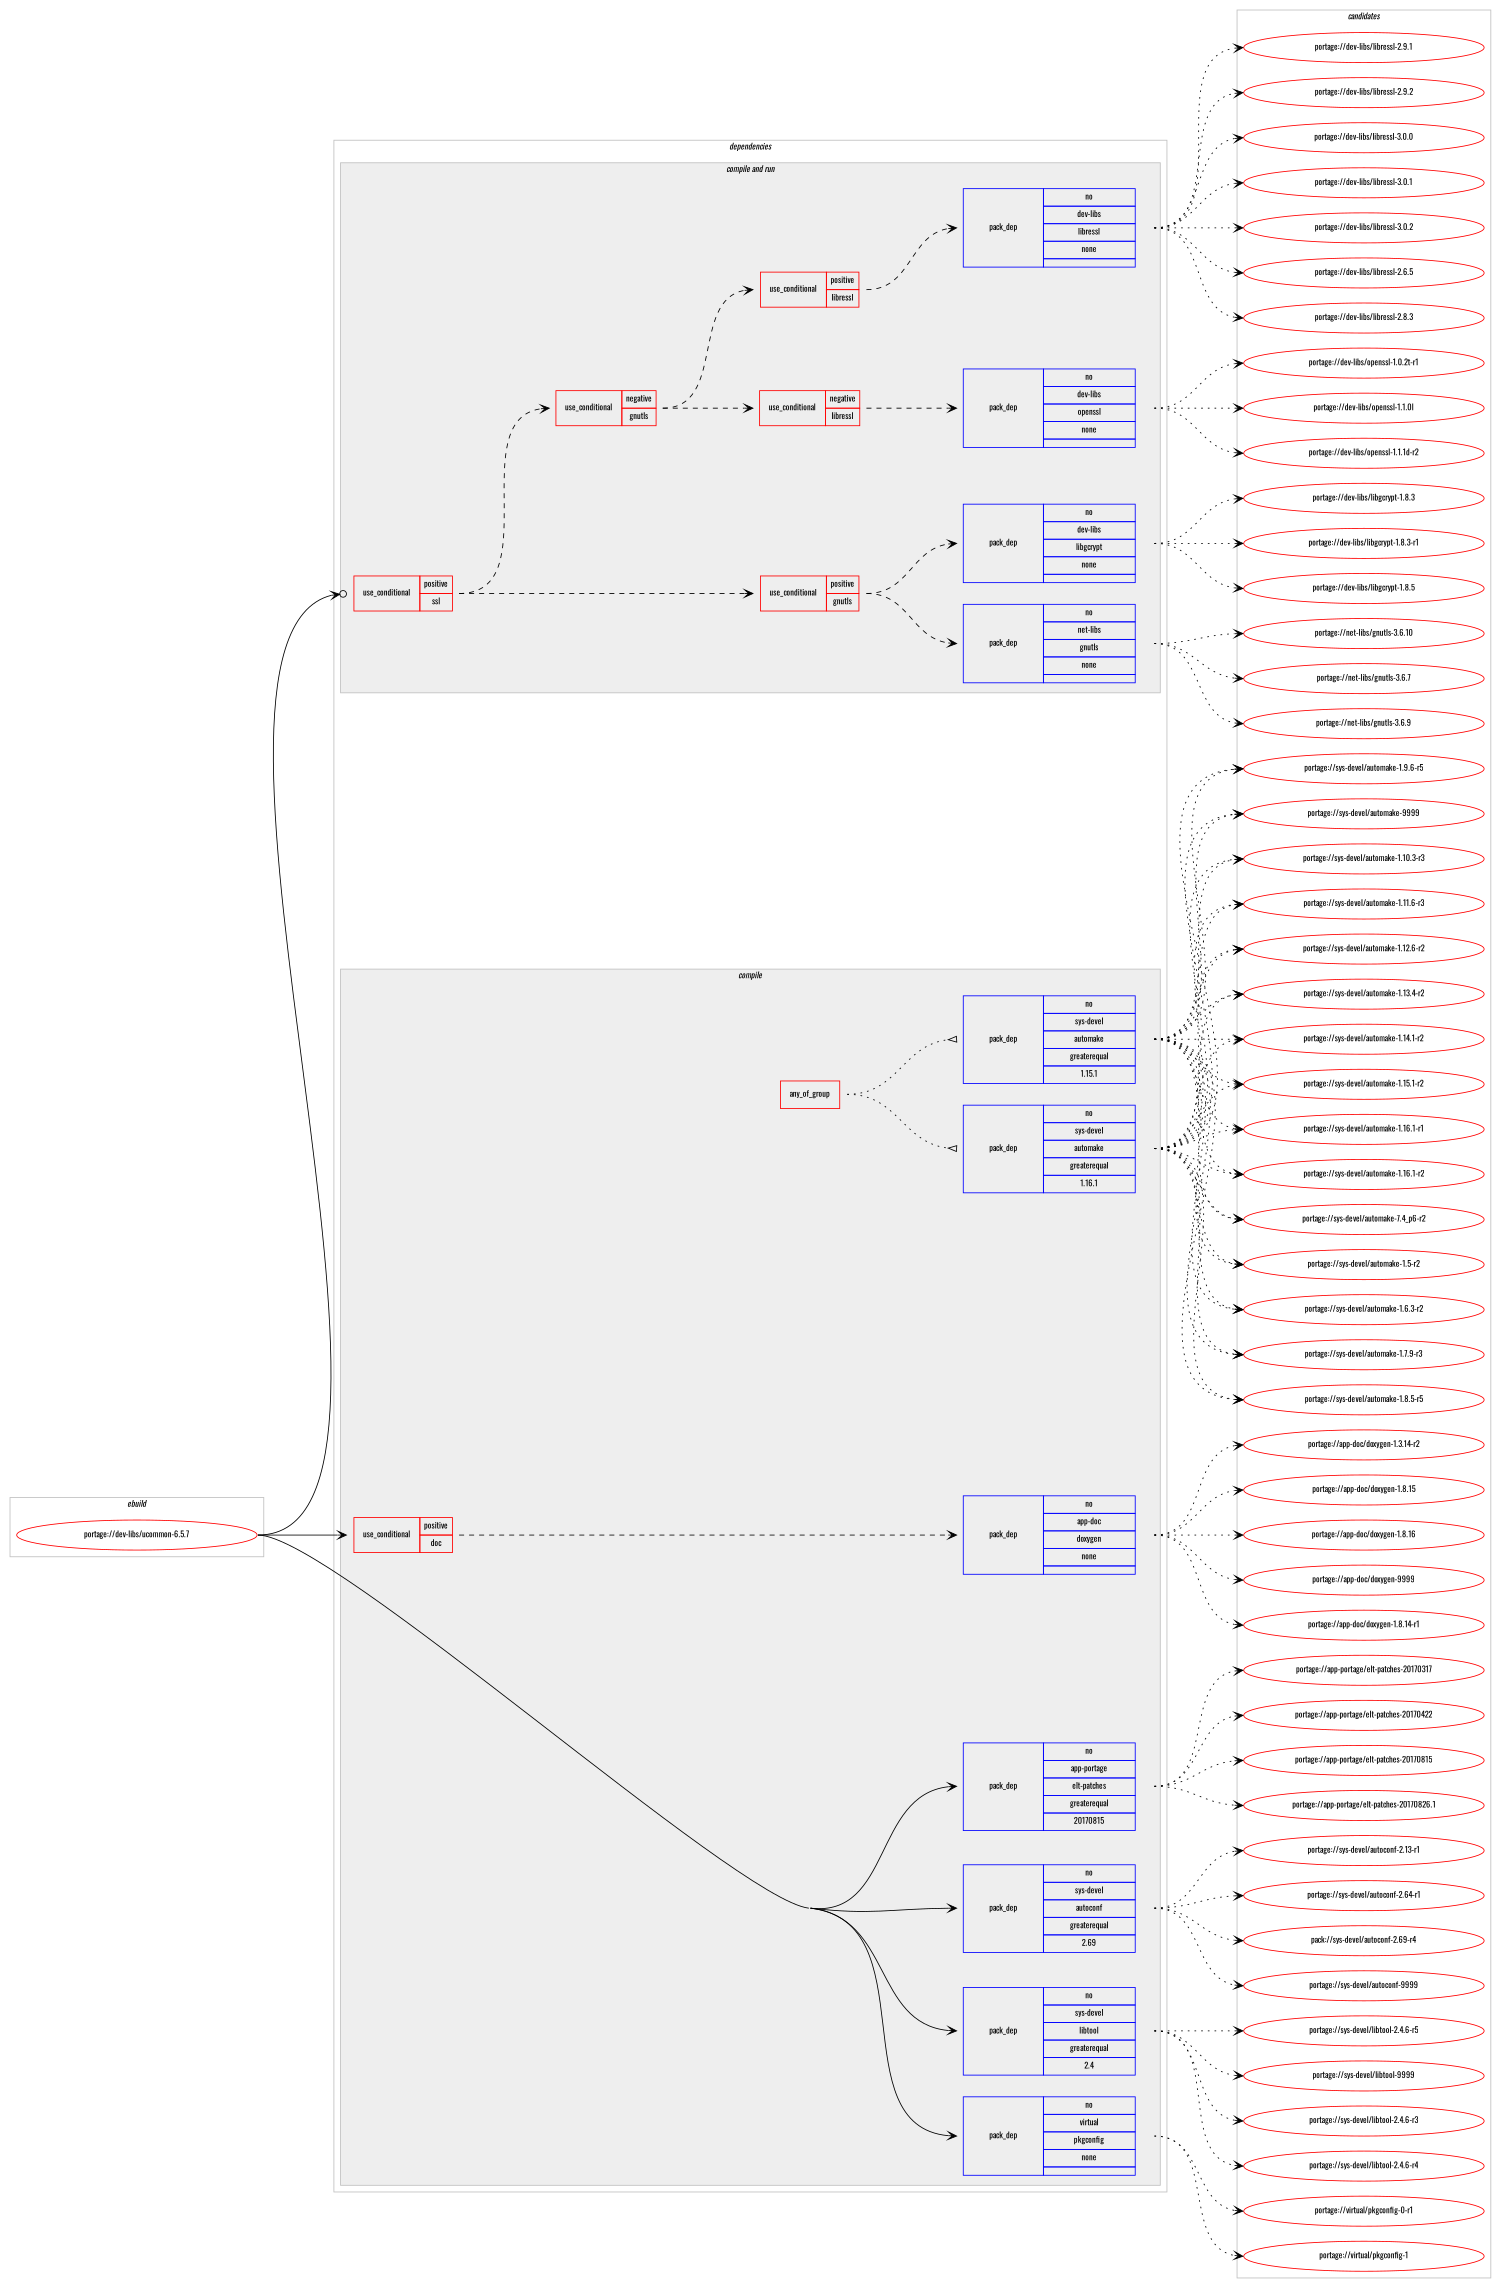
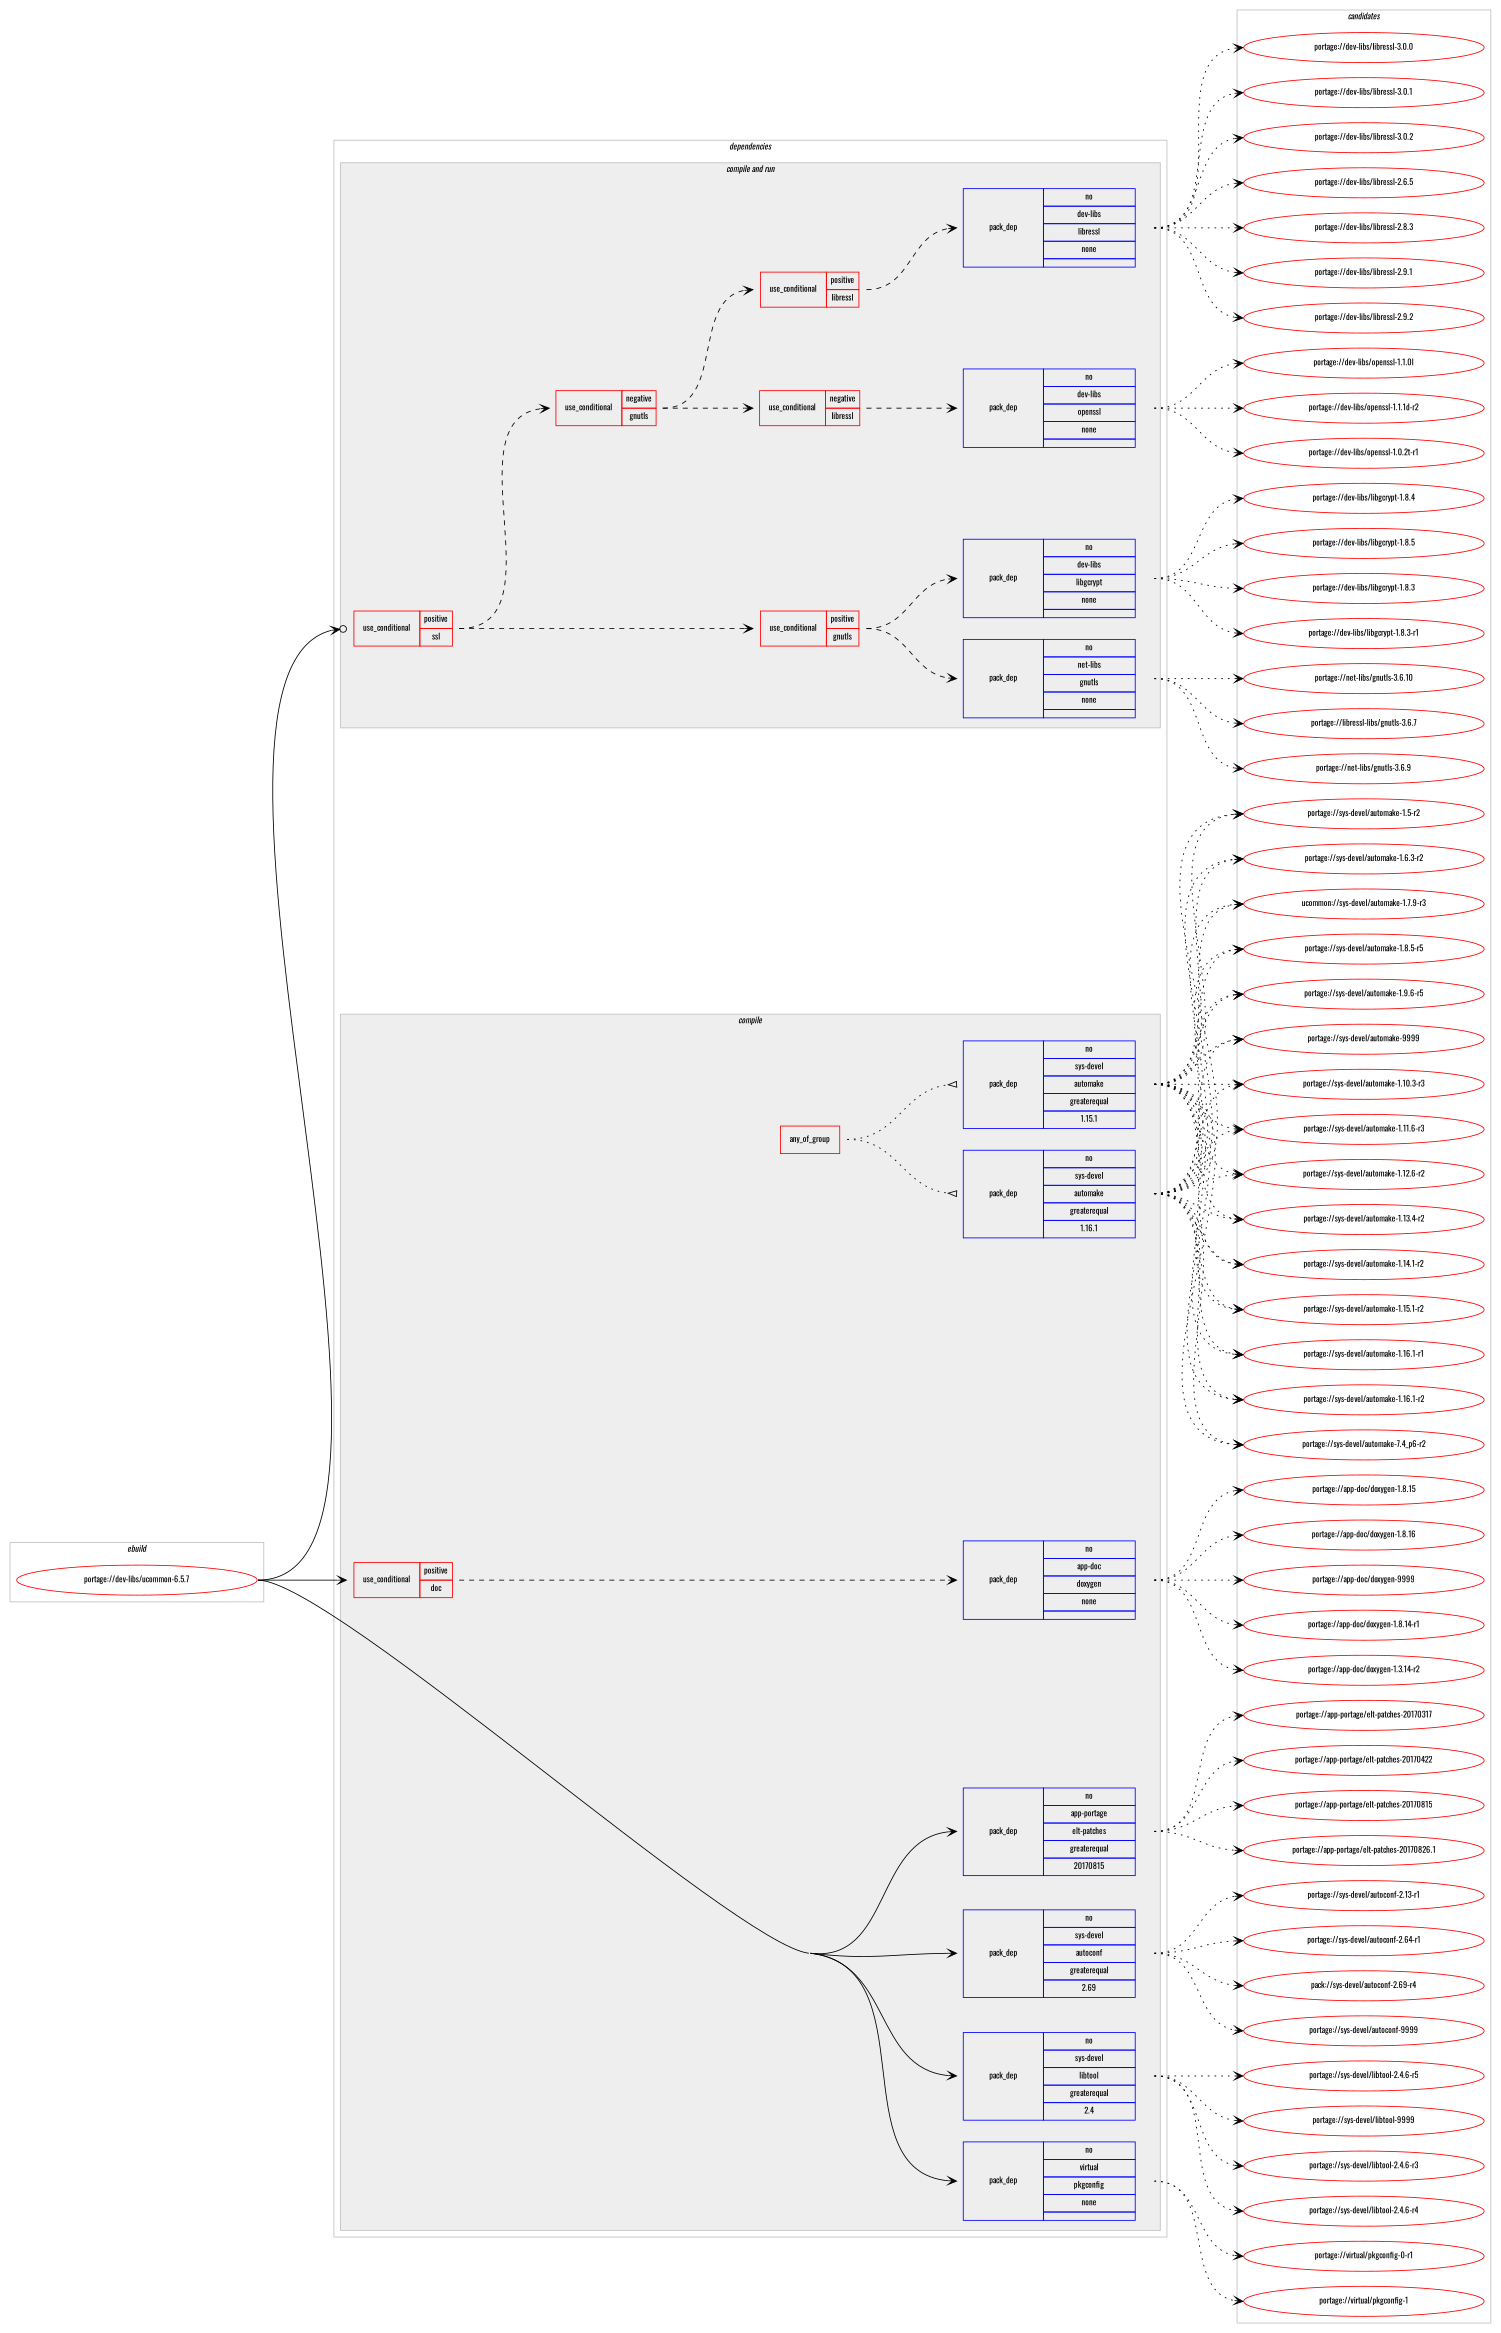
node "portage://dev-libs/libgcrypt-1.8.4": added
node "portage://net-libs/gnutls-3.6.7": label "portage://net-libs/gnutls-3.6.7" -> "portage://libressl-libs/gnutls-3.6.7"
node "portage://sys-devel/automake-1.7.9-r3": label "portage://sys-devel/automake-1.7.9-r3" -> "ucommon://sys-devel/automake-1.7.9-r3"
